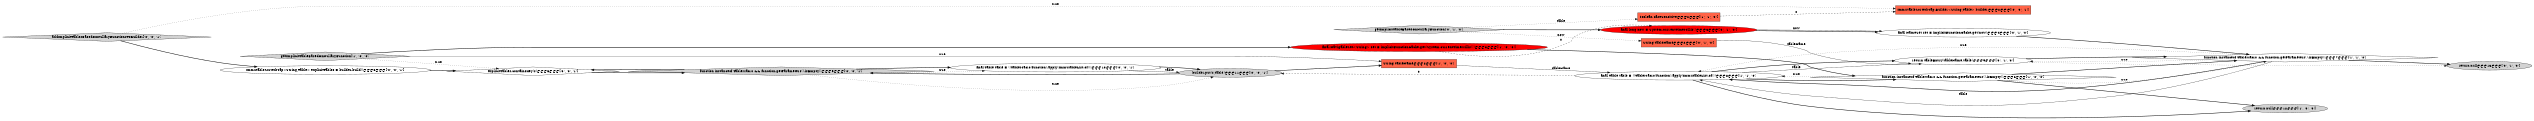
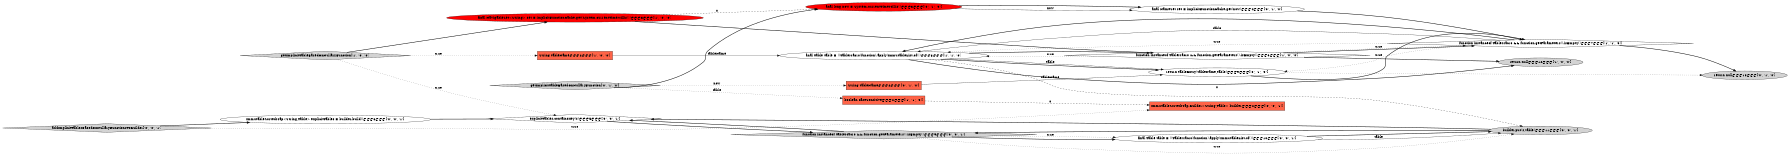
edge "getImplicitTableBasedOnNullaryFunction['1', '0', '0']" -> "String tableName@@@2@@@['1', '0', '0']": style solid -> dotted
edge "builder.put(s,table)@@@11@@@['0', '0', '1']" -> "String tableName@@@2@@@['1', '0', '0']": now "builder.put(s,table)@@@11@@@['0', '0', '1']" -> "explicitTables.containsKey(s)@@@5@@@['0', '0', '1']"
